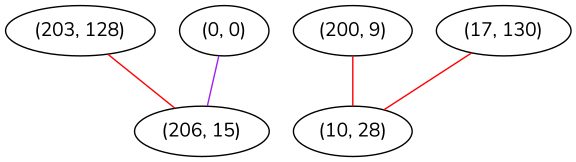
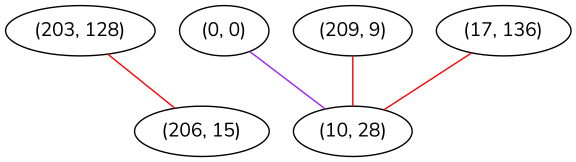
node "(200, 9)": label "(200, 9)" -> "(209, 9)"
node "(17, 130)": label "(17, 130)" -> "(17, 136)"
edge "(0, 0)" -- "(206, 15)": now "(0, 0)" -- "(10, 28)"
